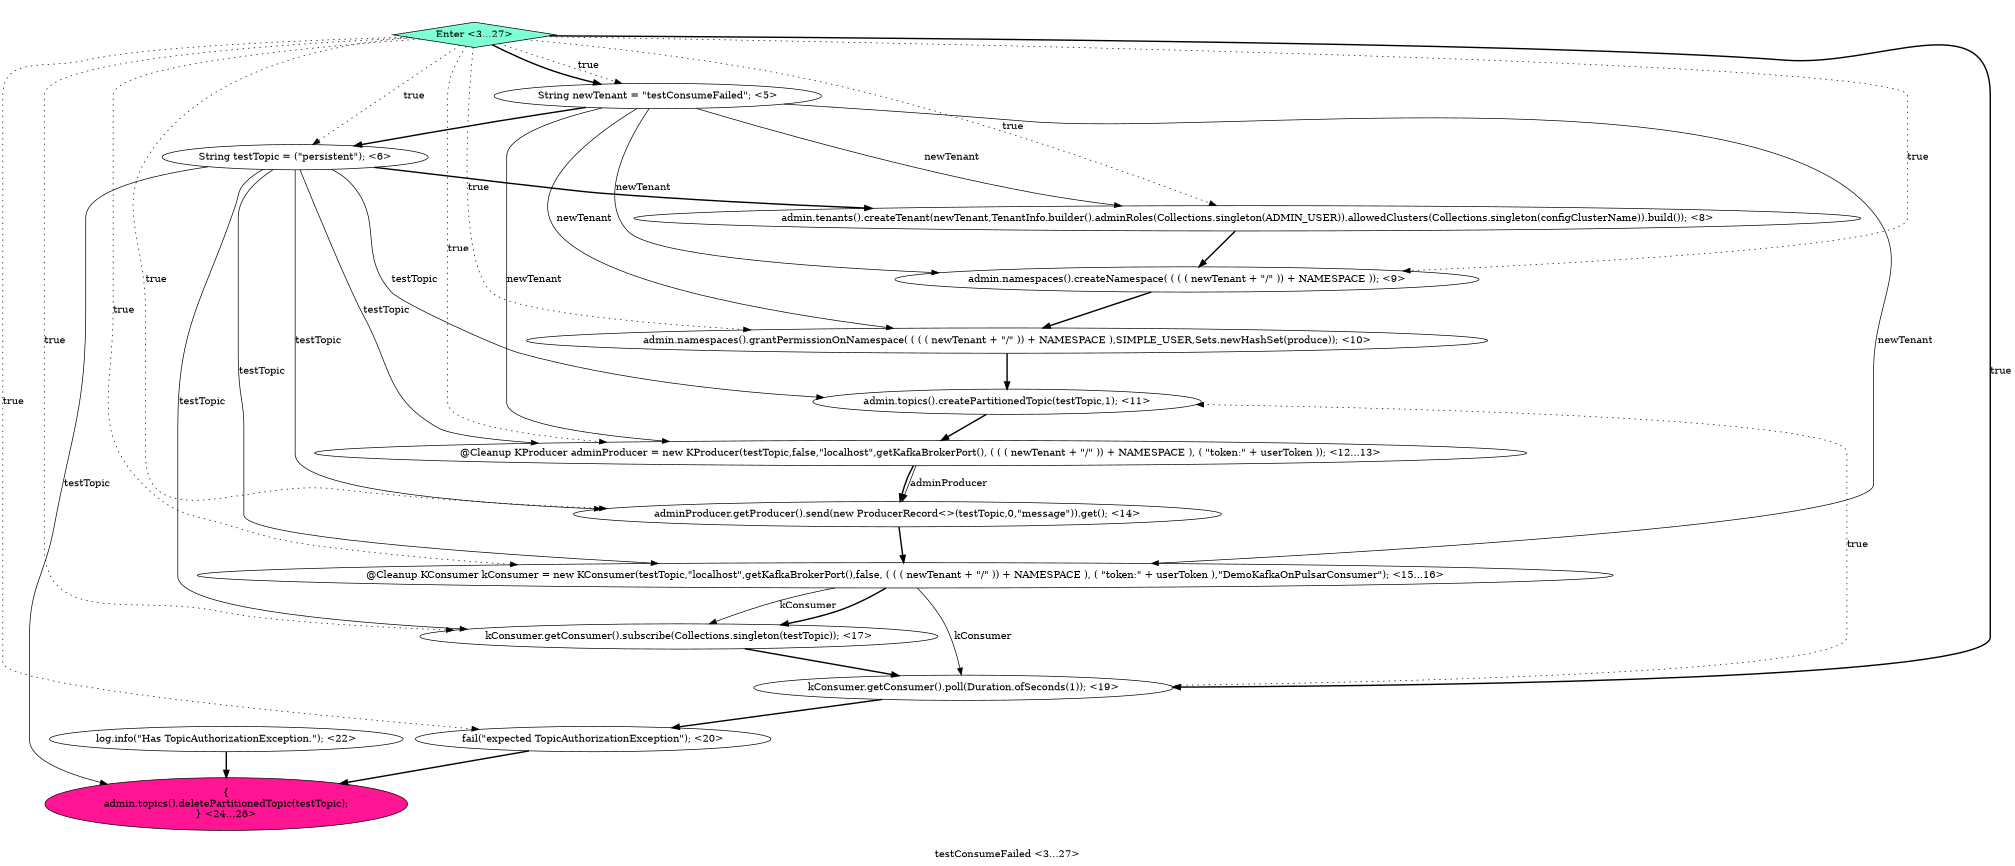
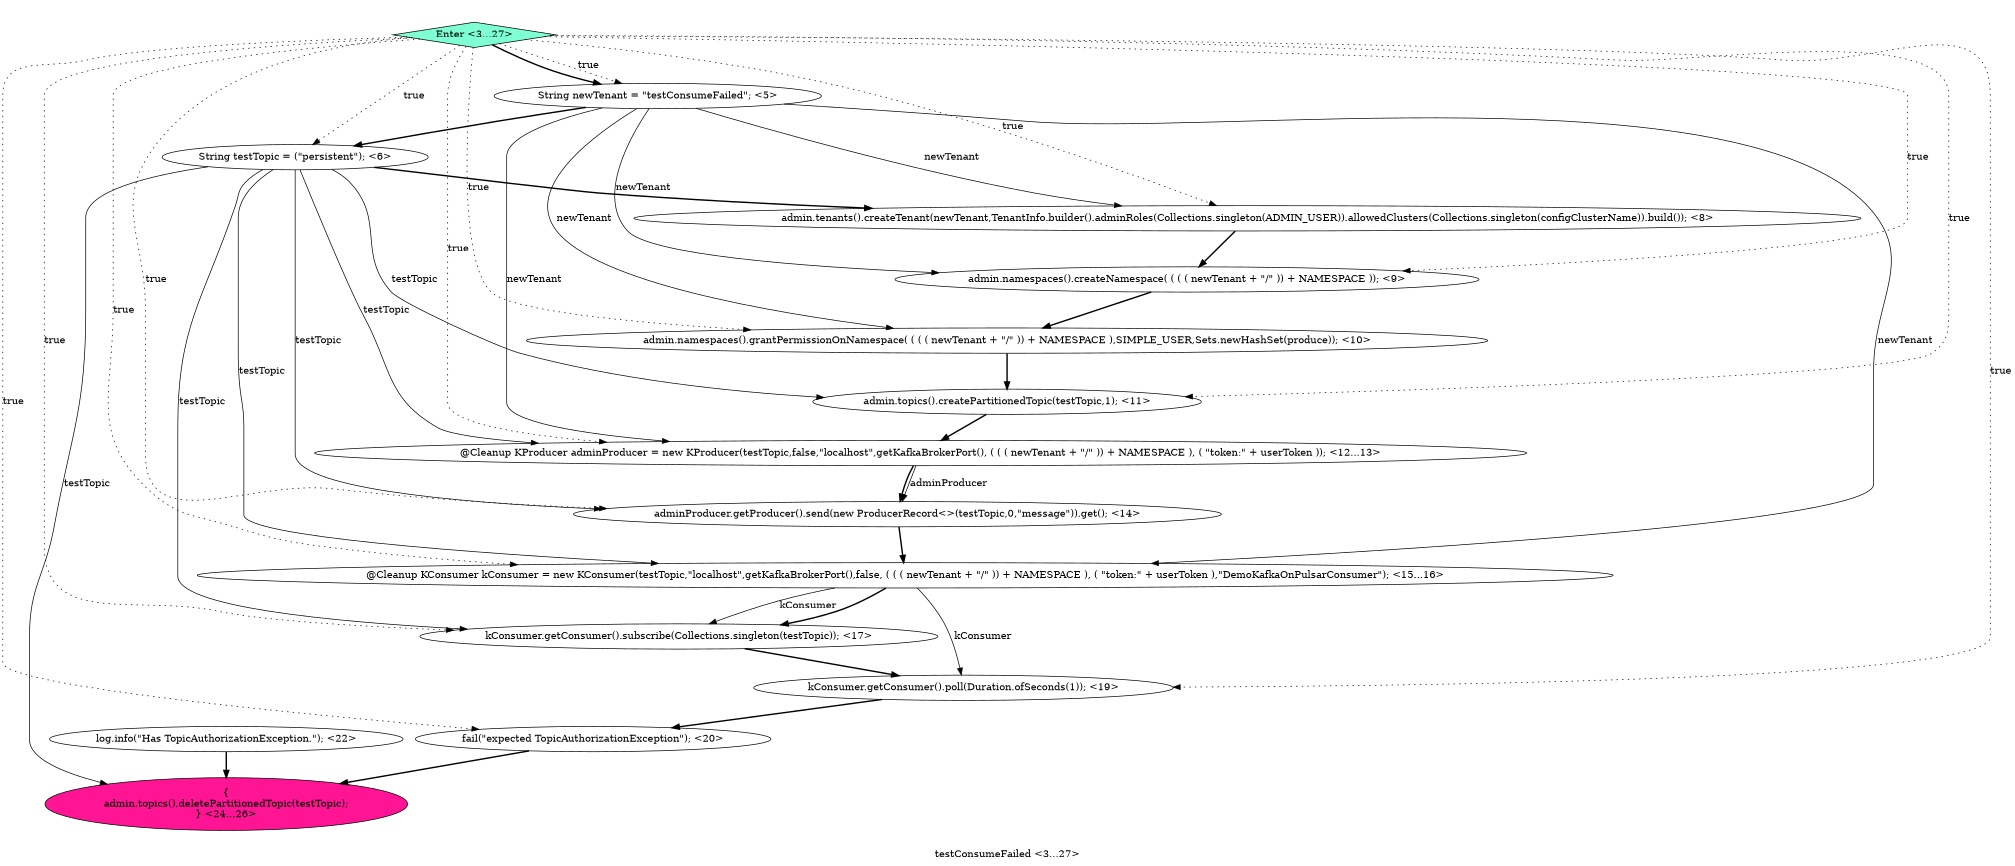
edge "Enter <3...27>" -> "kConsumer.getConsumer().poll(Duration.ofSeconds(1)); <19>": style bold -> dotted
edge "kConsumer.getConsumer().poll(Duration.ofSeconds(1)); <19>" -> "admin.topics().createPartitionedTopic(testTopic,1); <11>": now "Enter <3...27>" -> "admin.topics().createPartitionedTopic(testTopic,1); <11>"
